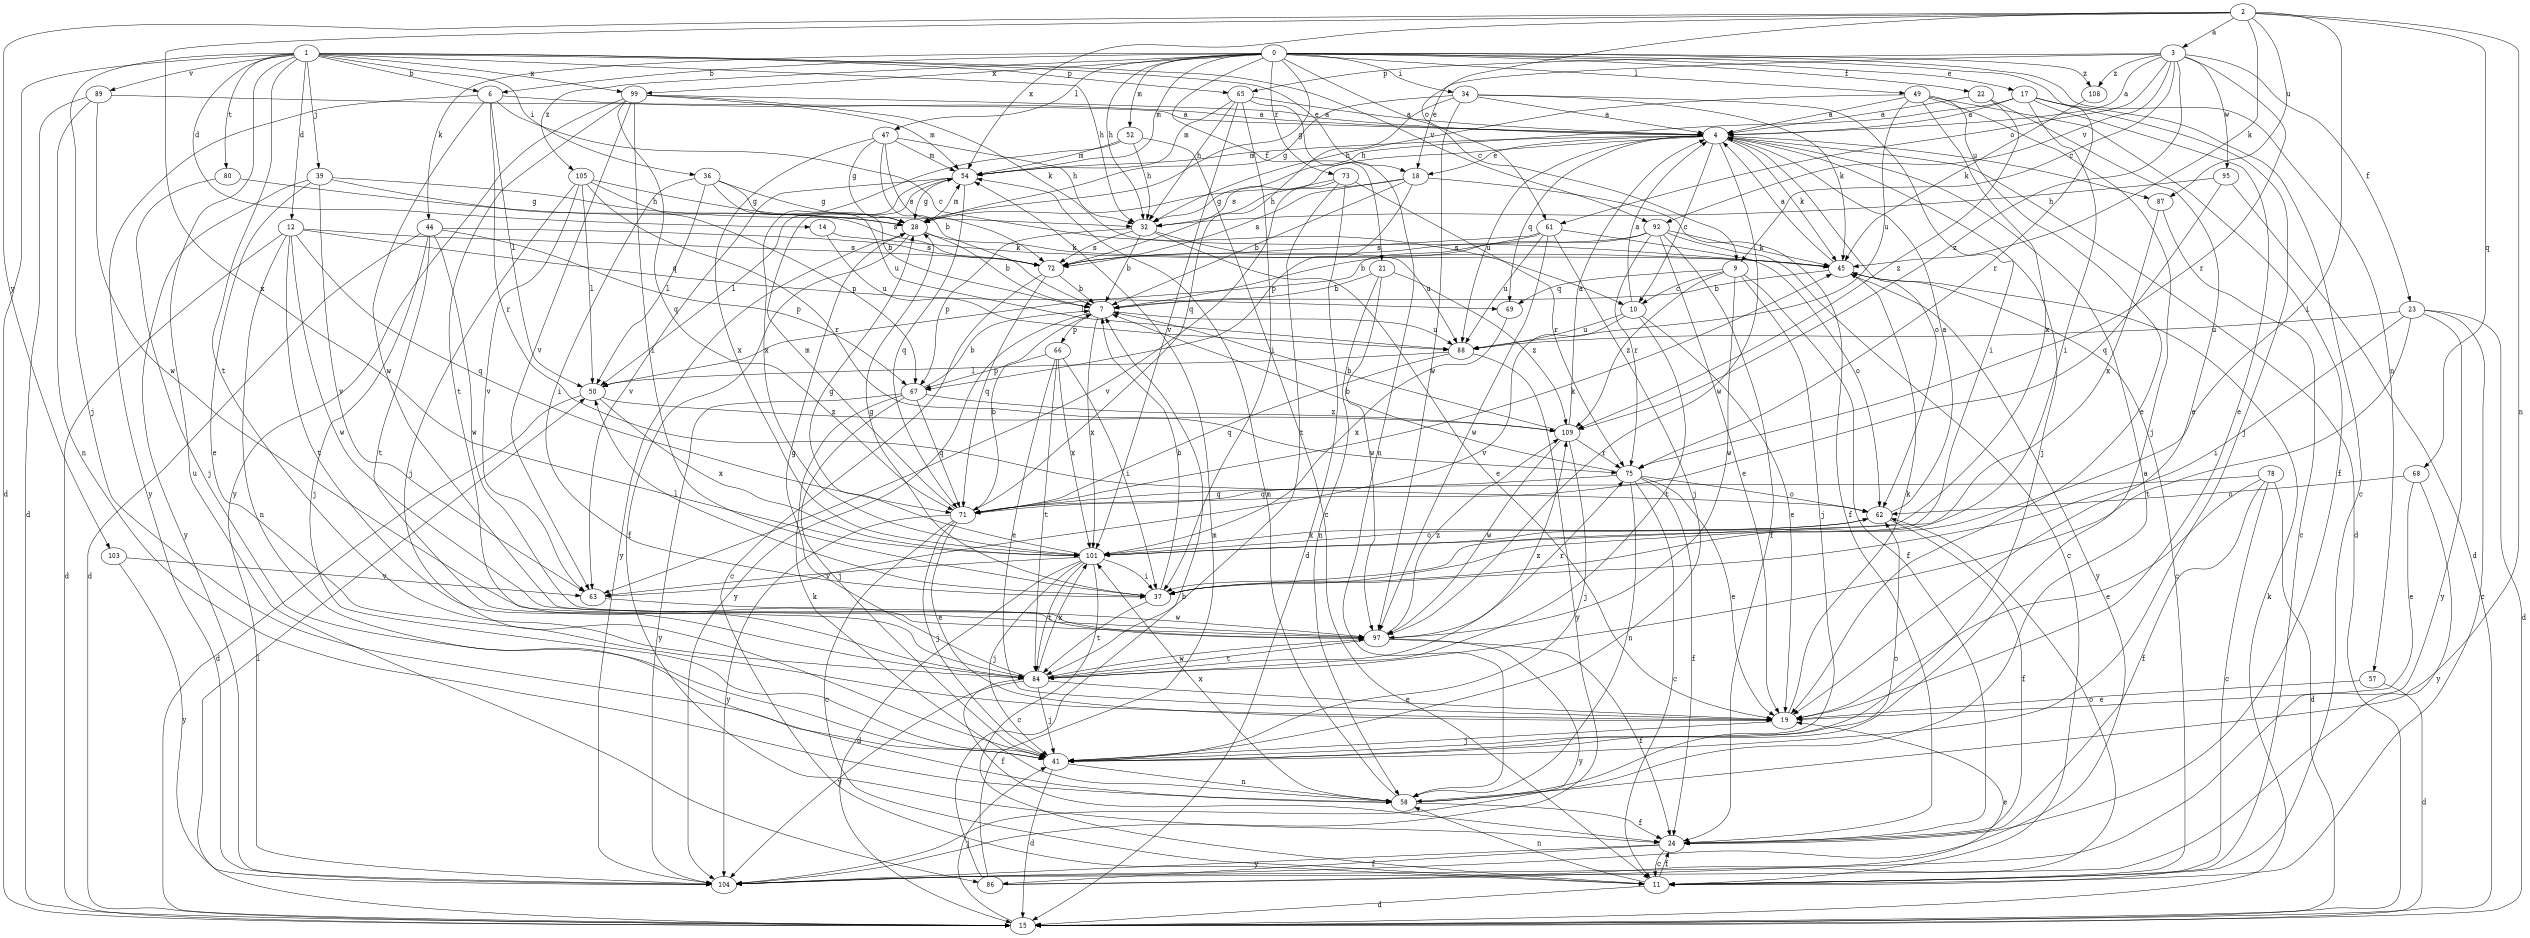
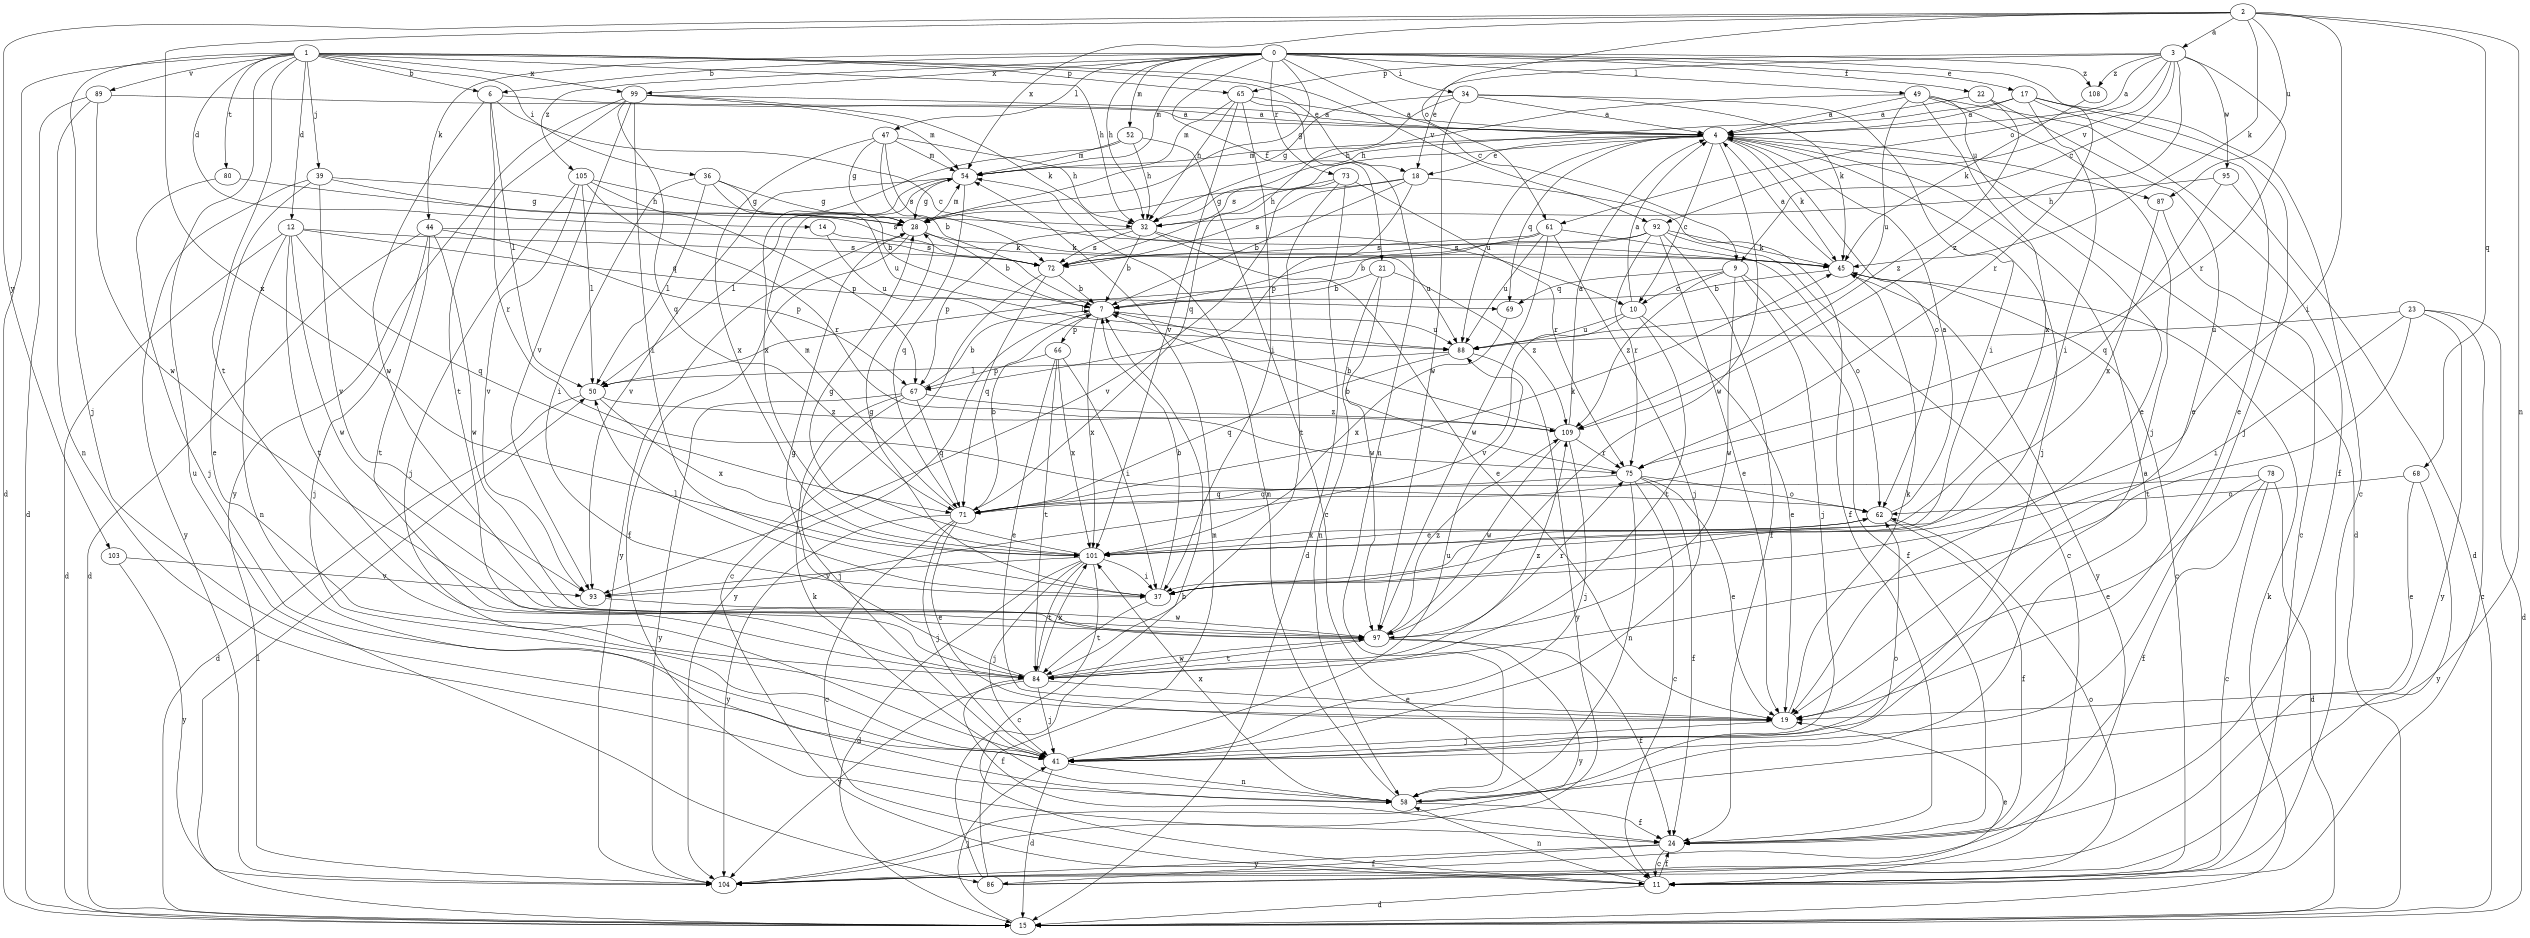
edge "3" -> "23": removed, label "f"
edge "101" -> "62": label "o" -> "e"
edge "6" -> "104": removed, label "y"
node "63": label "63" -> "93"
edge "41" -> "88": added, label "u"
node "57": removed
